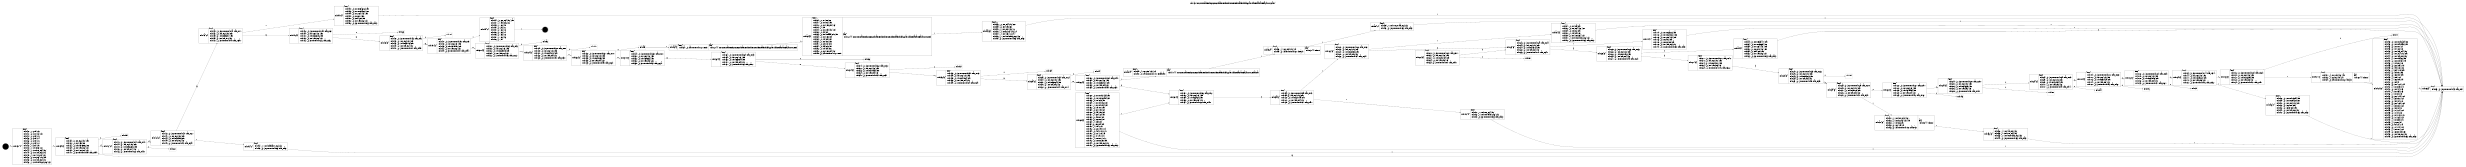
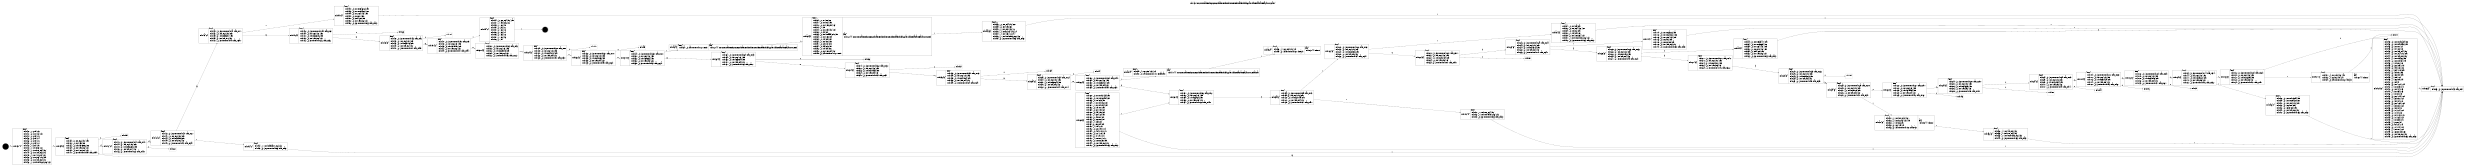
node "0x401aef [12]": removed
node "0x401ca3": removed
edge "0x401afb" -> "0x401a6a [5]": now "0x40154b [25]" -> "0x401a6a [5]"
edge "0x401613 [25]" -> "0x401645 [25]": now "0x401613 [25]" -> "0x40162c [25]"
edge "0x401921 [13]" -> "0x40192e [150]": now "0x401921 [13]" -> "0x401771"
